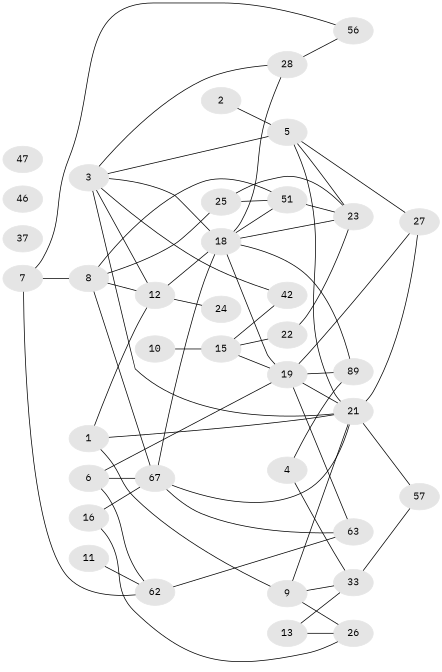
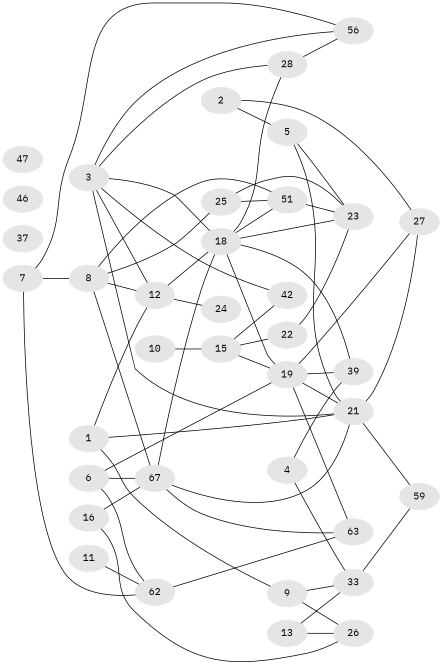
edge "5" -- "3": now "56" -- "3"
edge "5" -- "27": now "2" -- "27"
node "89": label "89" -> "39"
node "57": label "57" -> "59"
edge "21" -- "9": removed
